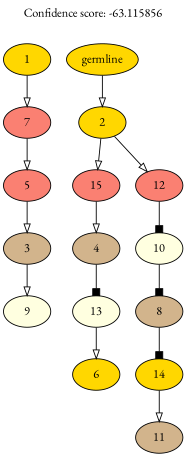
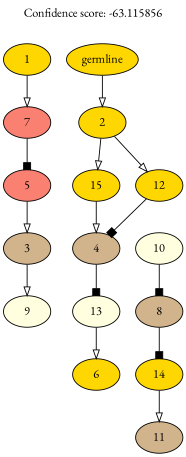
edge "7" -> "5": arrowhead onormal -> box
node "15": fillcolor salmon -> gold
node "12": fillcolor salmon -> gold
edge "12" -> "10": now "12" -> "4"
